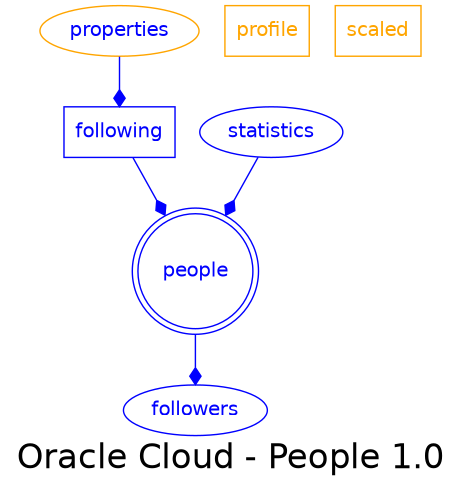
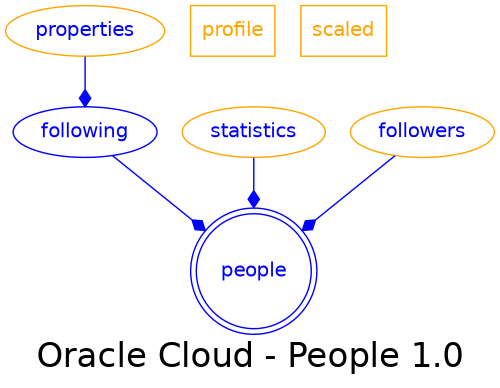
node "following": shape box -> ellipse
node "statistics": color blue -> orange
edge "people" -> "followers": reversed
node "followers": color blue -> orange
